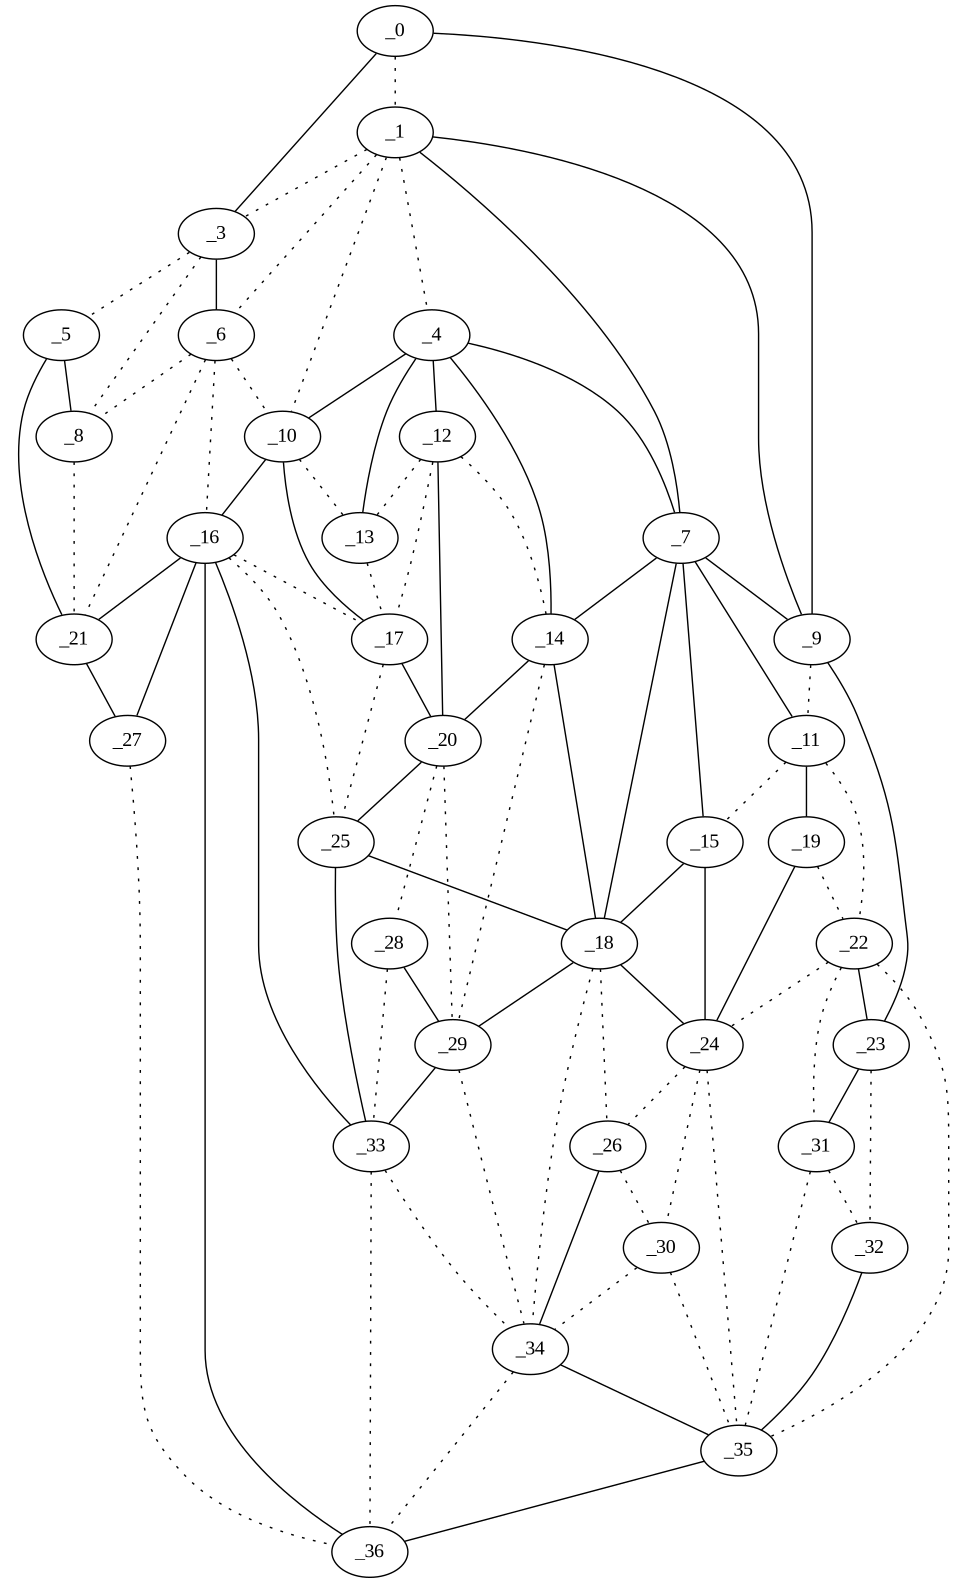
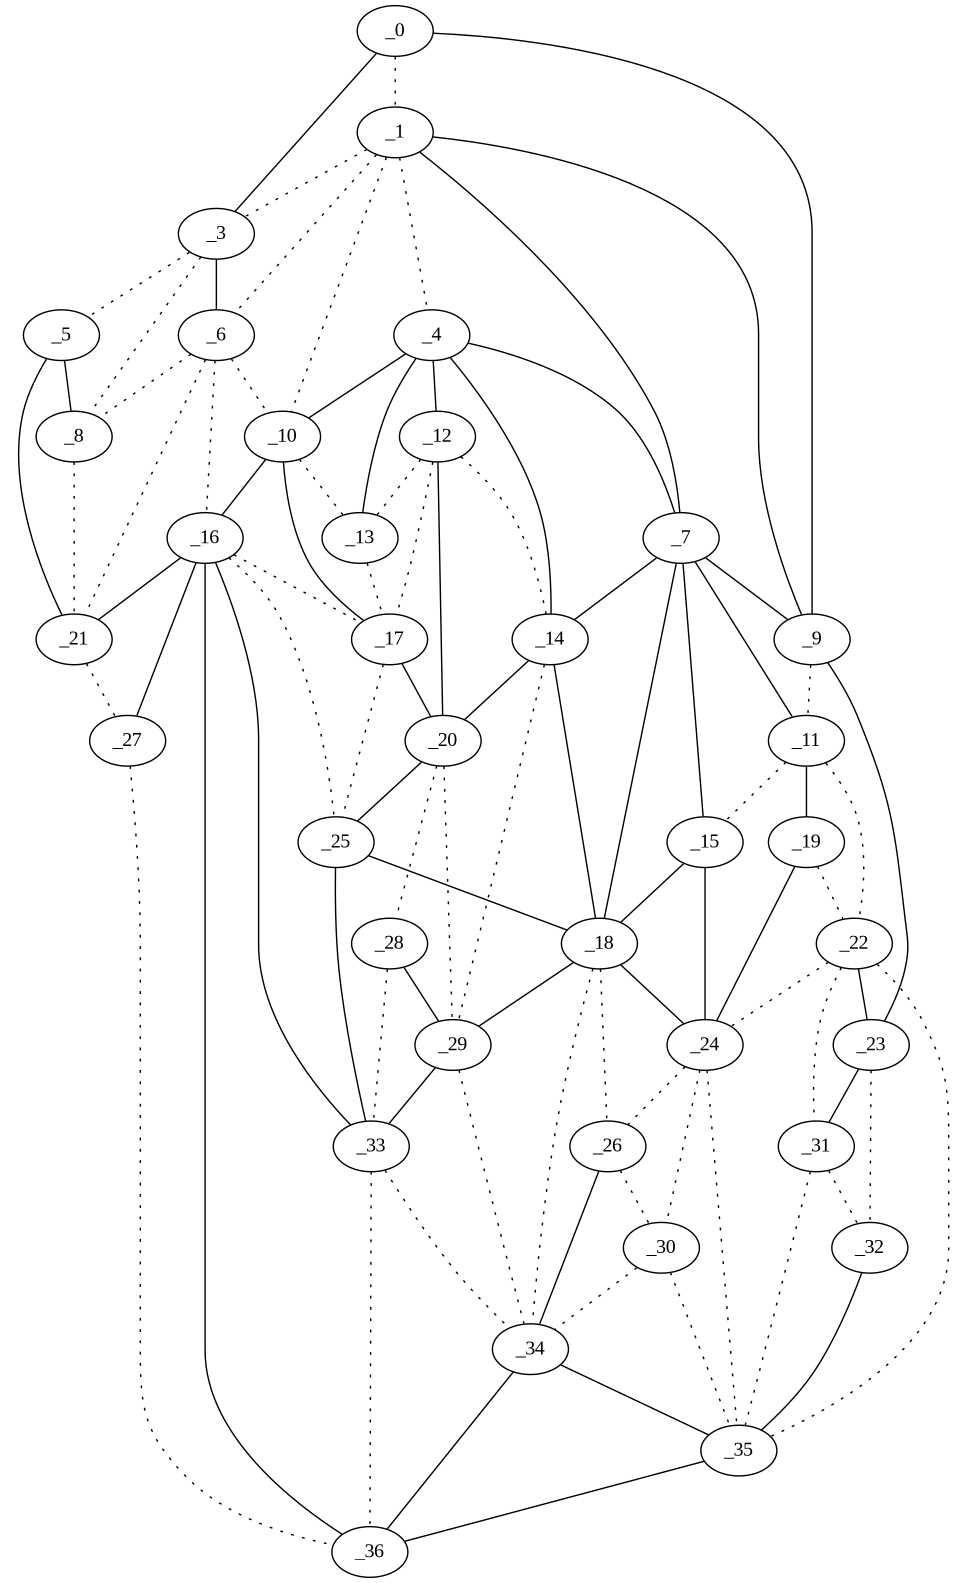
edge "_21" -- "_27": style solid -> dotted
edge "_34" -- "_36": style dotted -> solid
